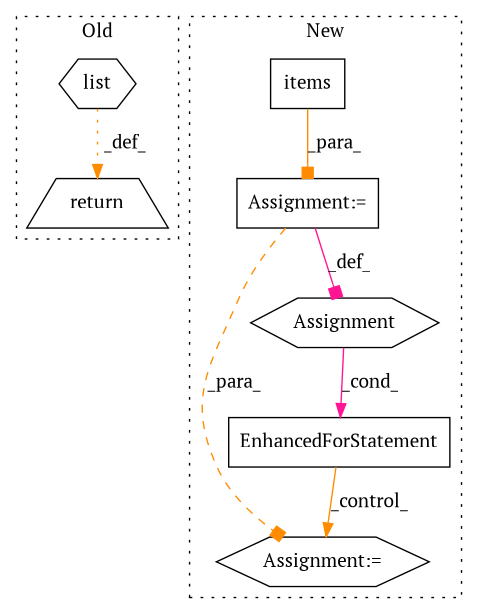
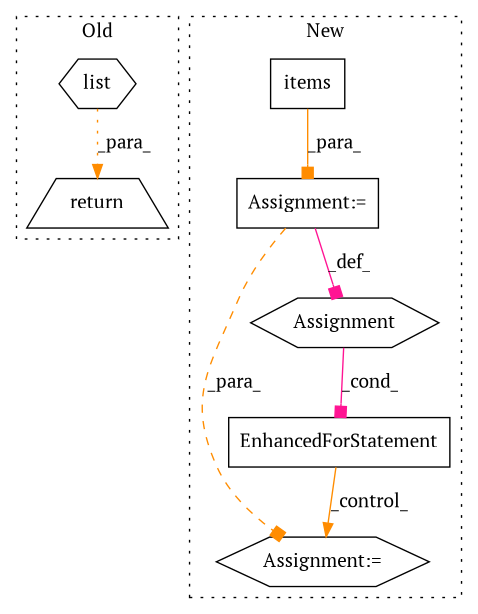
edge "list" -> "return": label "_def_" -> "_para_"
edge "Assignment" -> "EnhancedForStatement": arrowhead normal -> box
